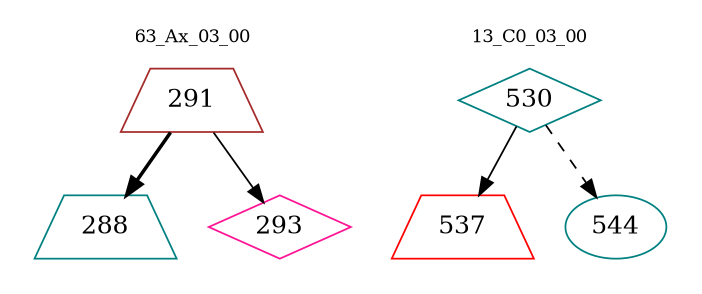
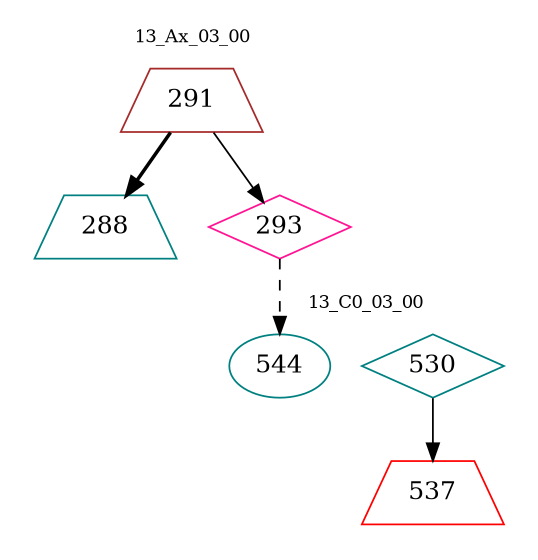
cluster "63_Ax_03_00": label "63_Ax_03_00" -> "13_Ax_03_00"
edge "530" -> "544": now "293" -> "544"
